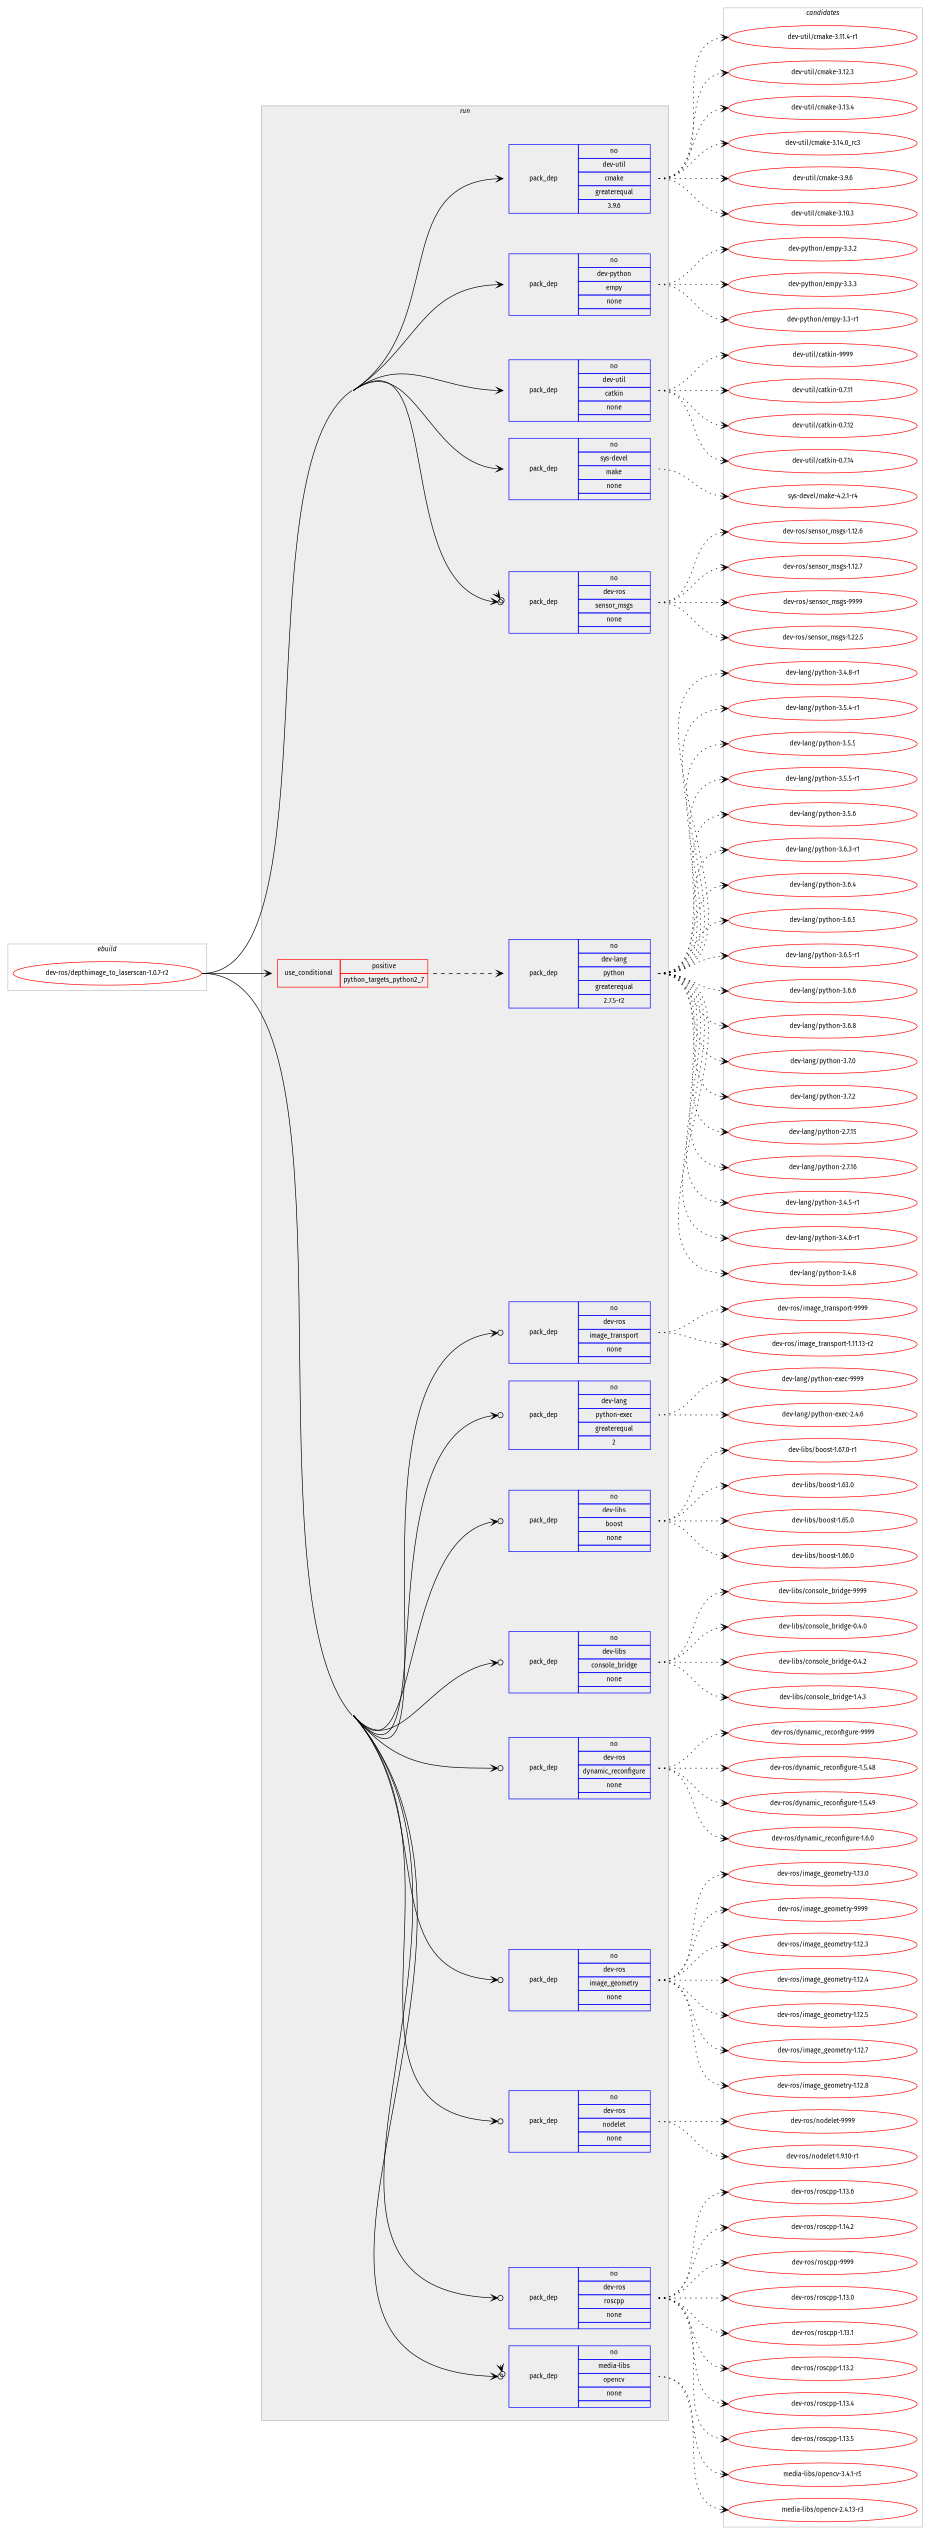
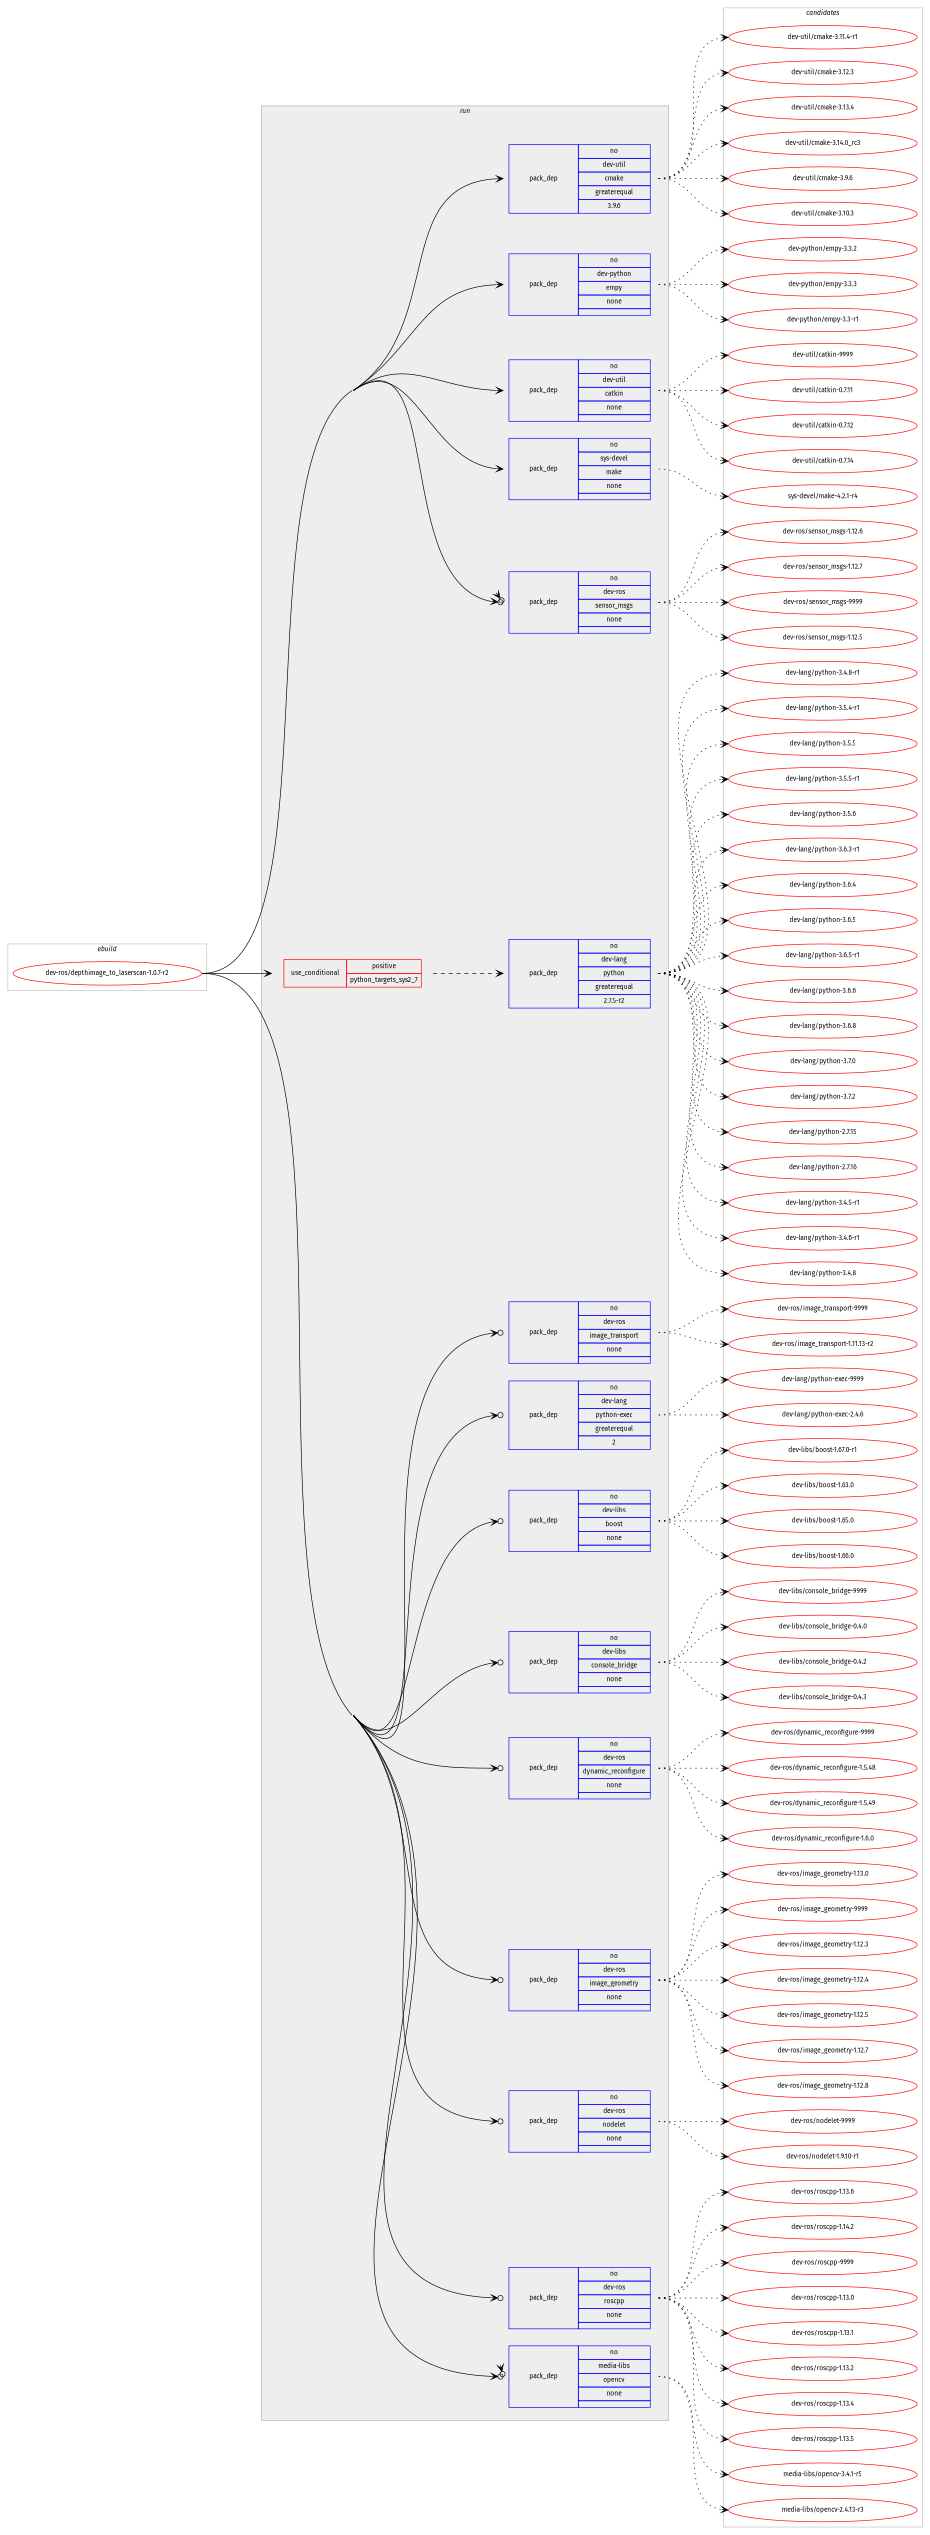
node "dev-ros/sensor_msgs-1.22.5": label "dev-ros/sensor_msgs-1.22.5" -> "dev-ros/sensor_msgs-1.12.5"
node "use_conditional": text "python_targets_python2_7" -> "python_targets_sys2_7"
node "dev-libs/console_bridge-1.4.3": label "dev-libs/console_bridge-1.4.3" -> "dev-libs/console_bridge-0.4.3"
